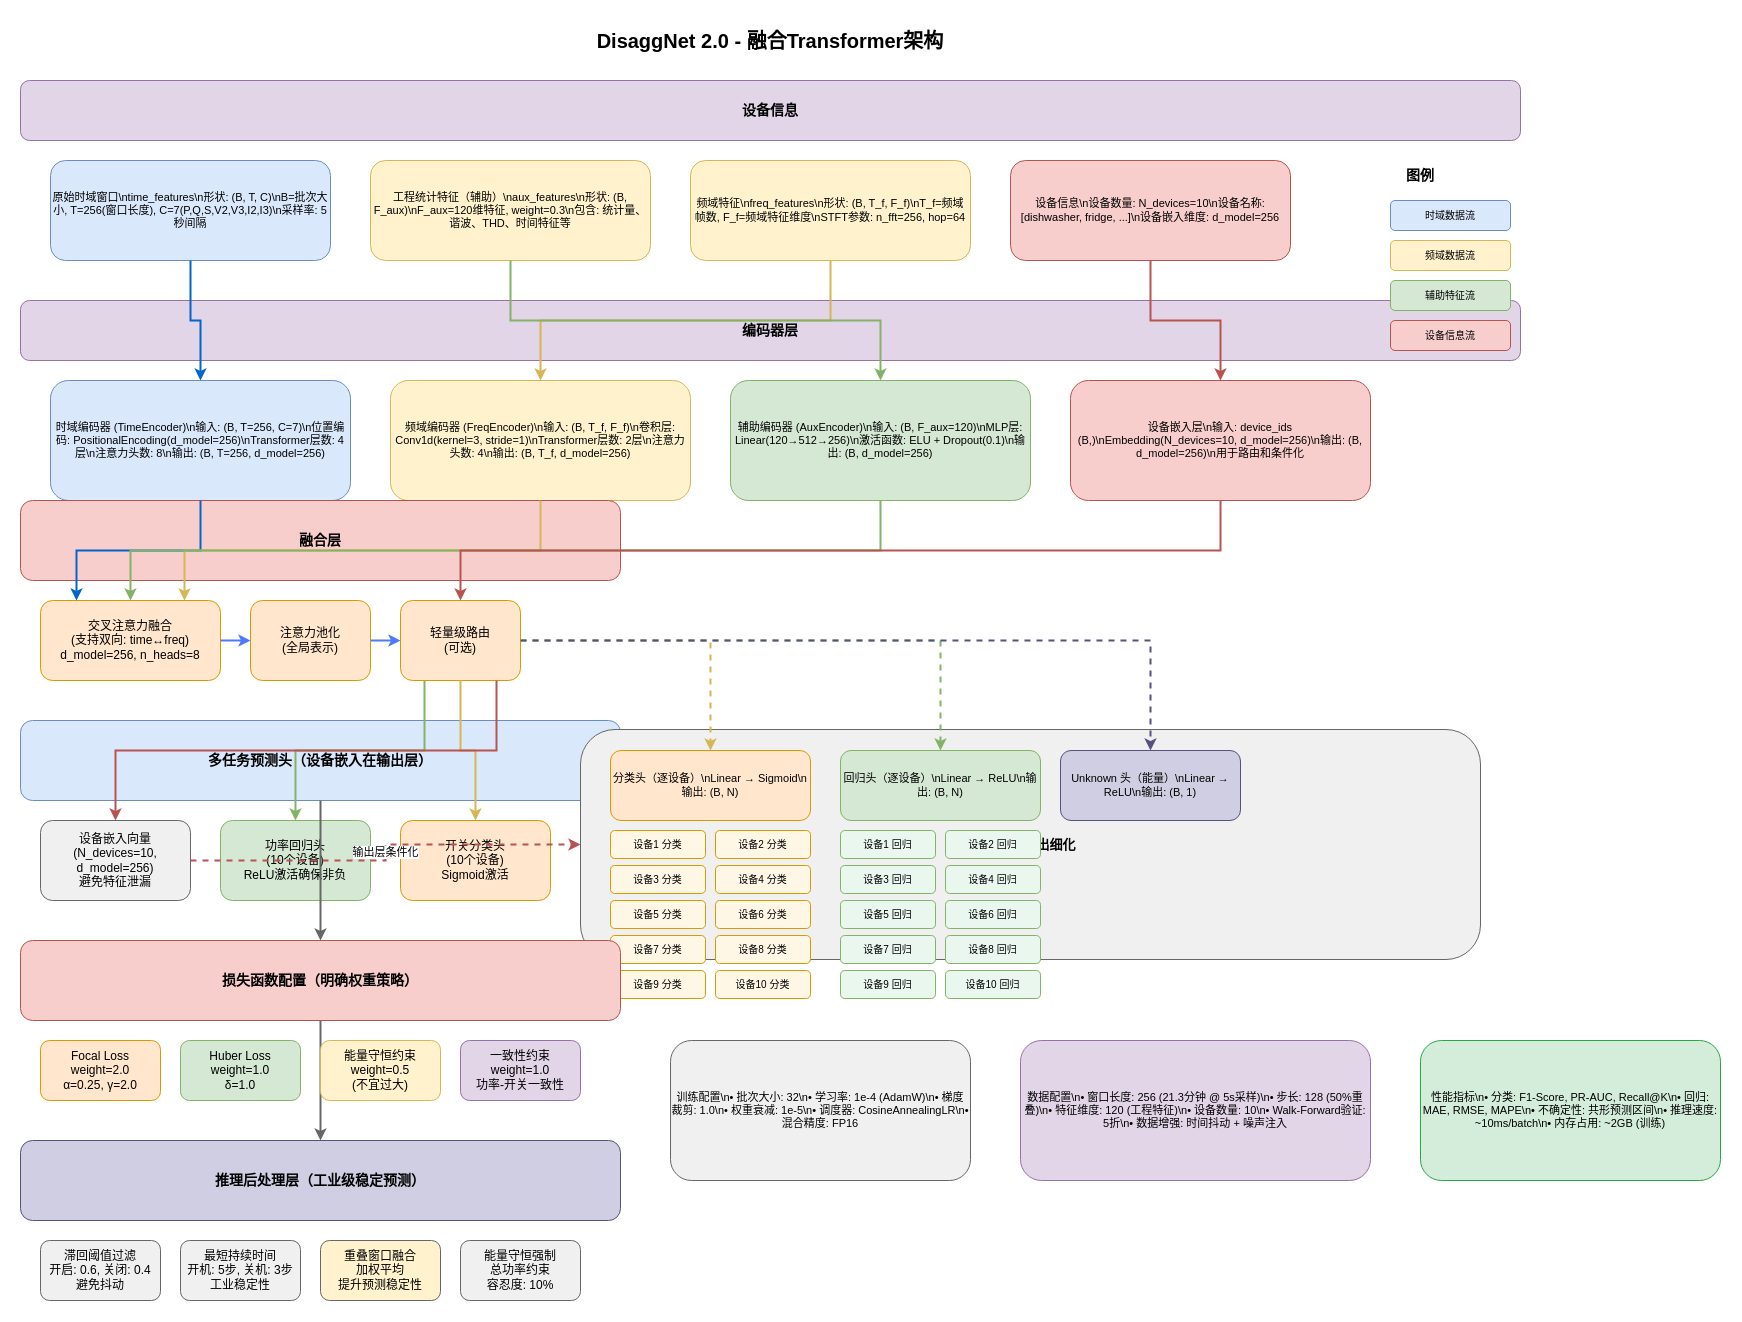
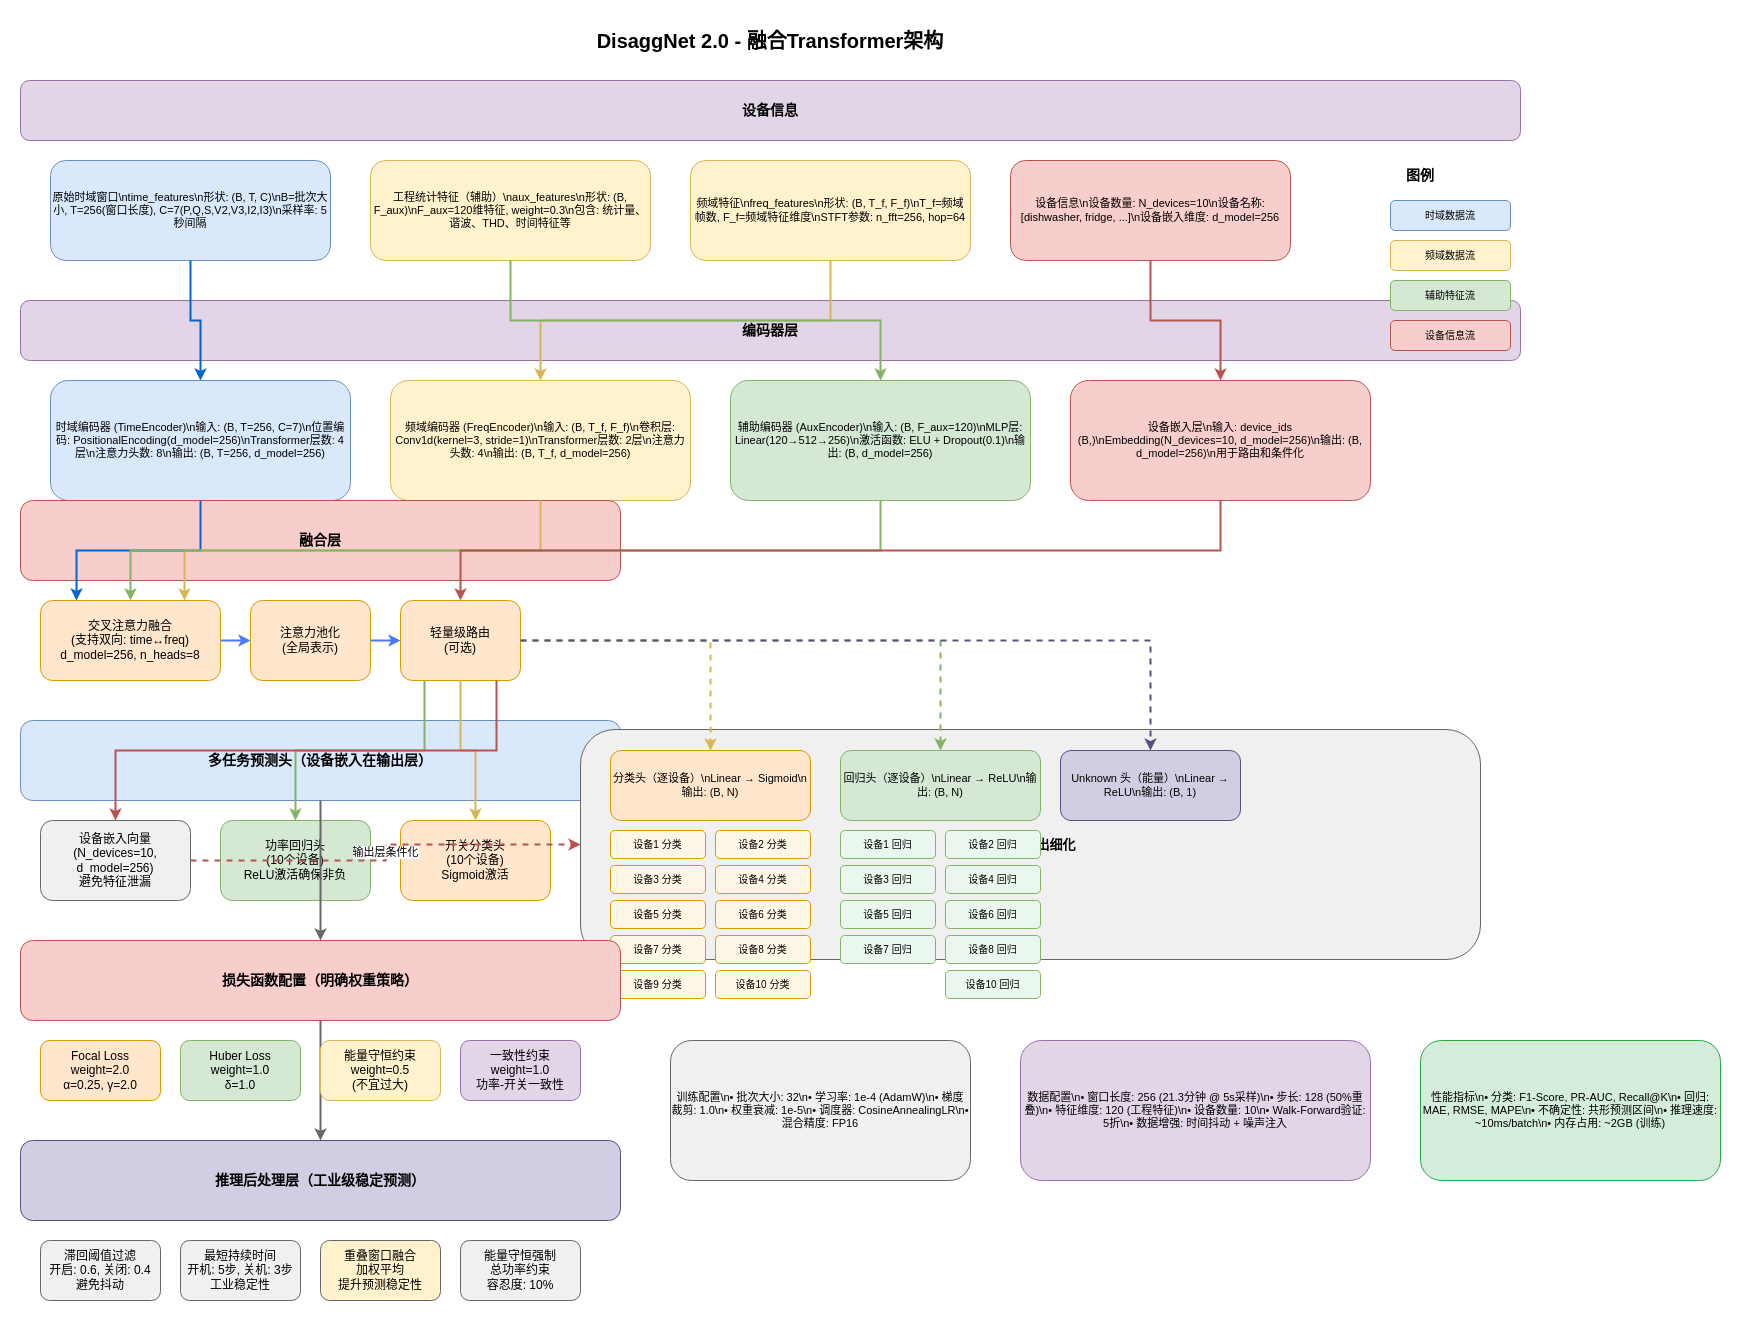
node "设备9 回归": removed
